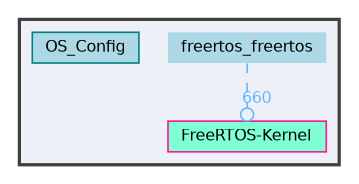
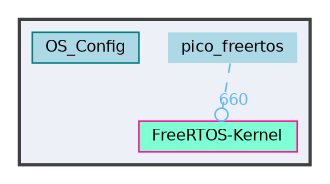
node "freertos_freertos": label "freertos_freertos" -> "pico_freertos"
